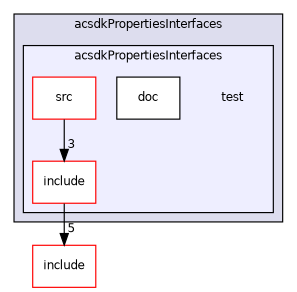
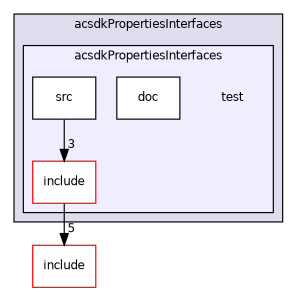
node "src": color red -> black
